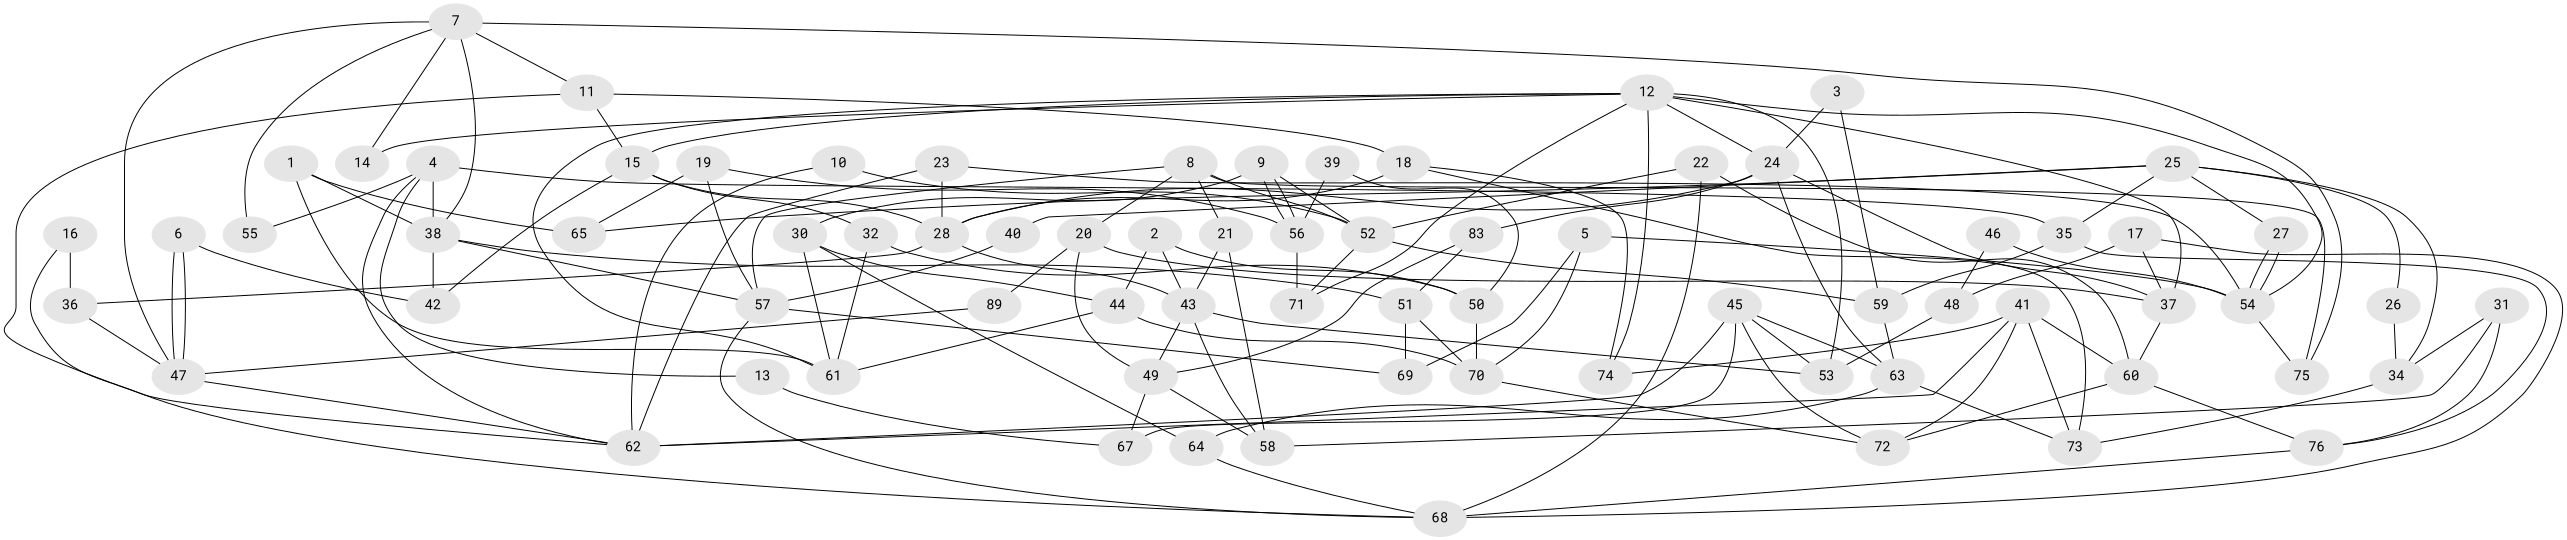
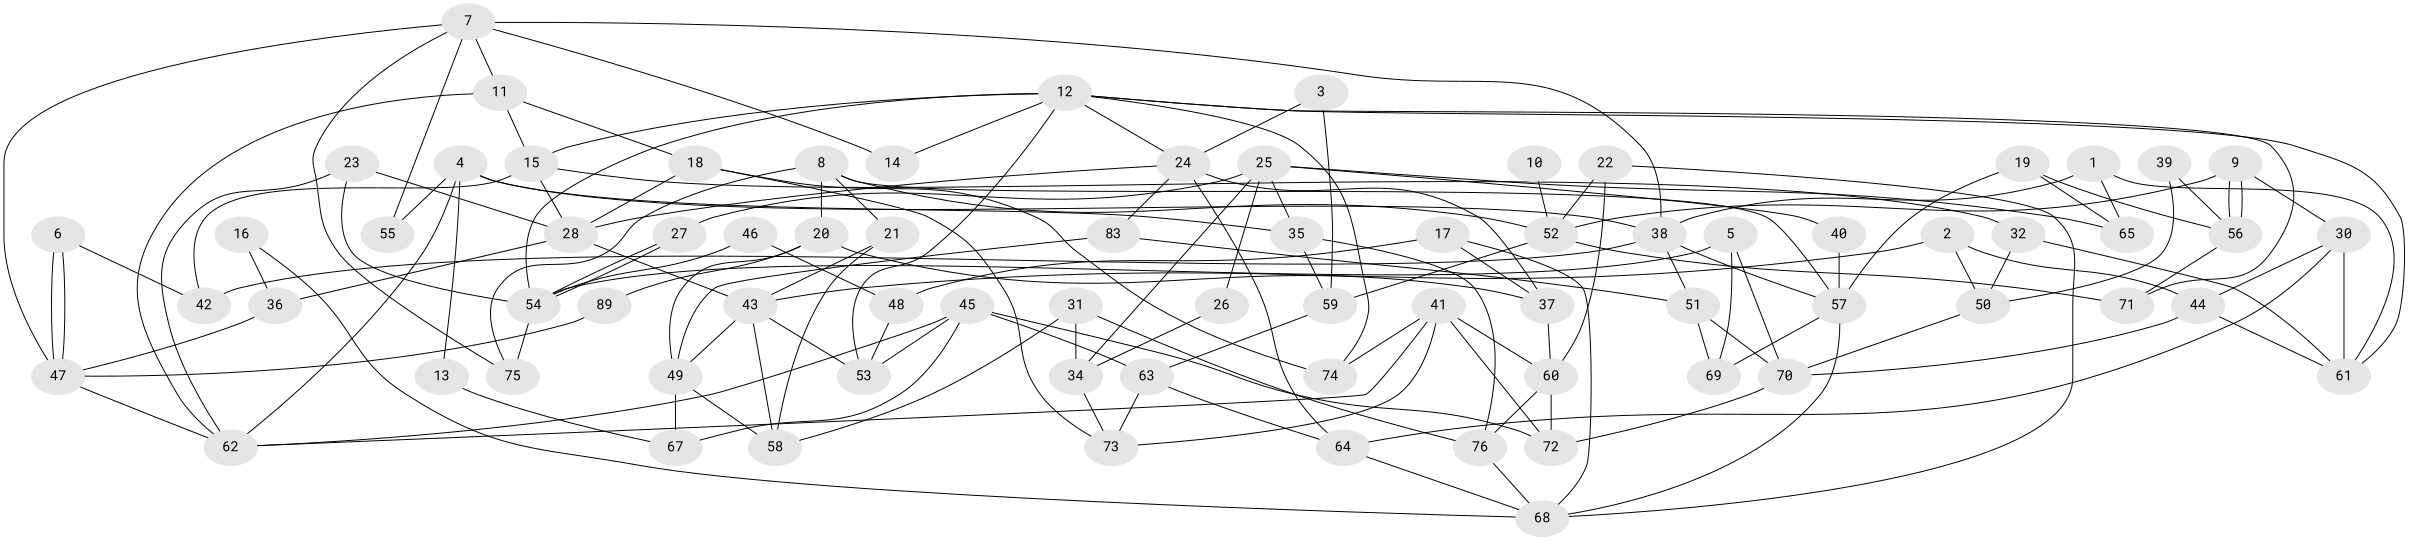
edge "12" -- "37": removed
edge "10" -- "62": removed
edge "24" -- "63": now "24" -- "64"
